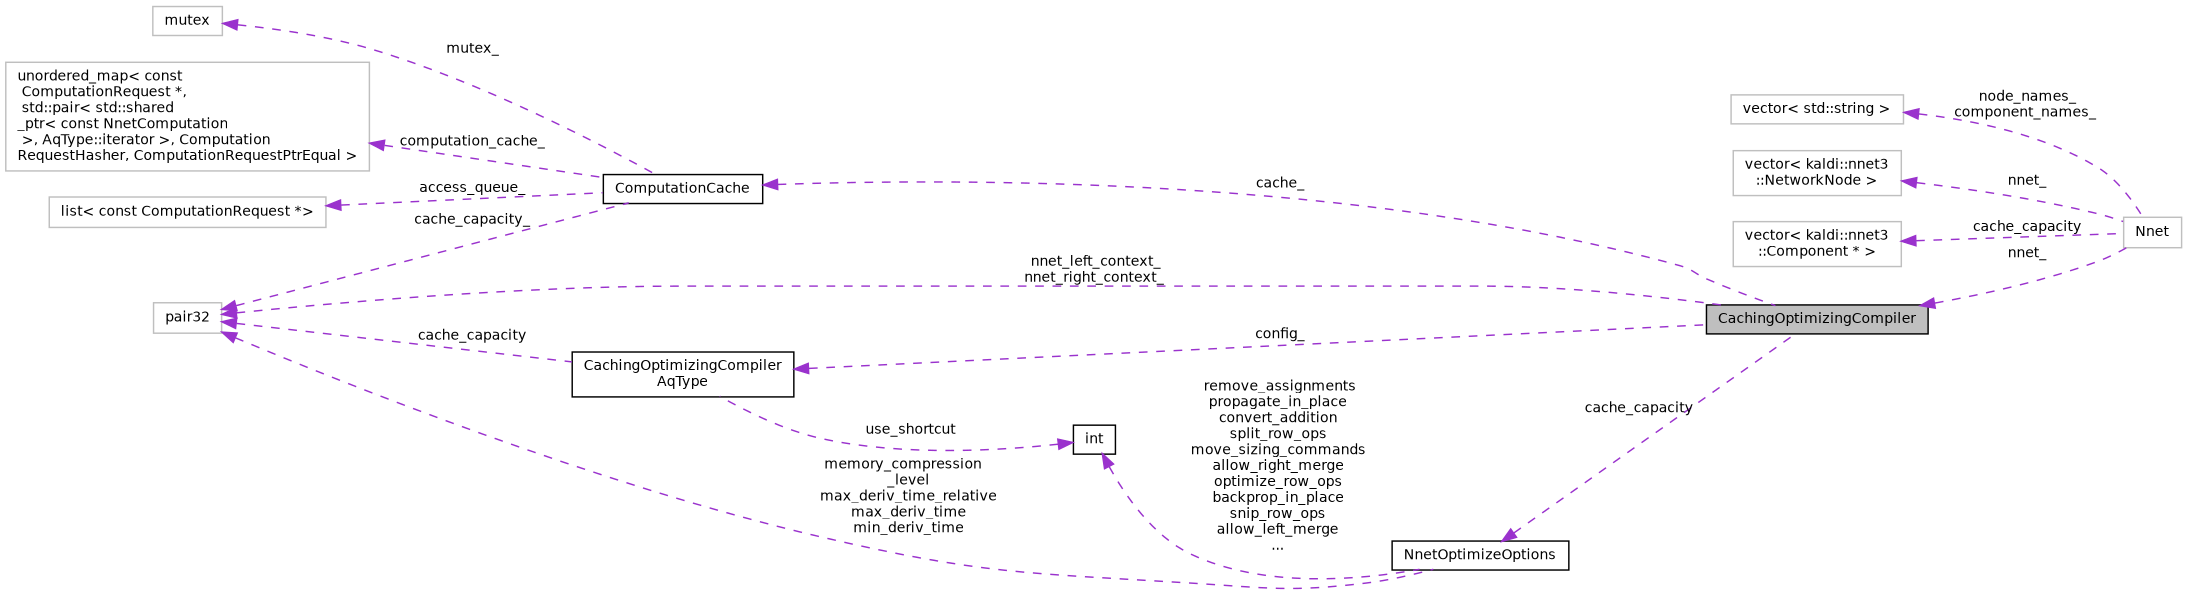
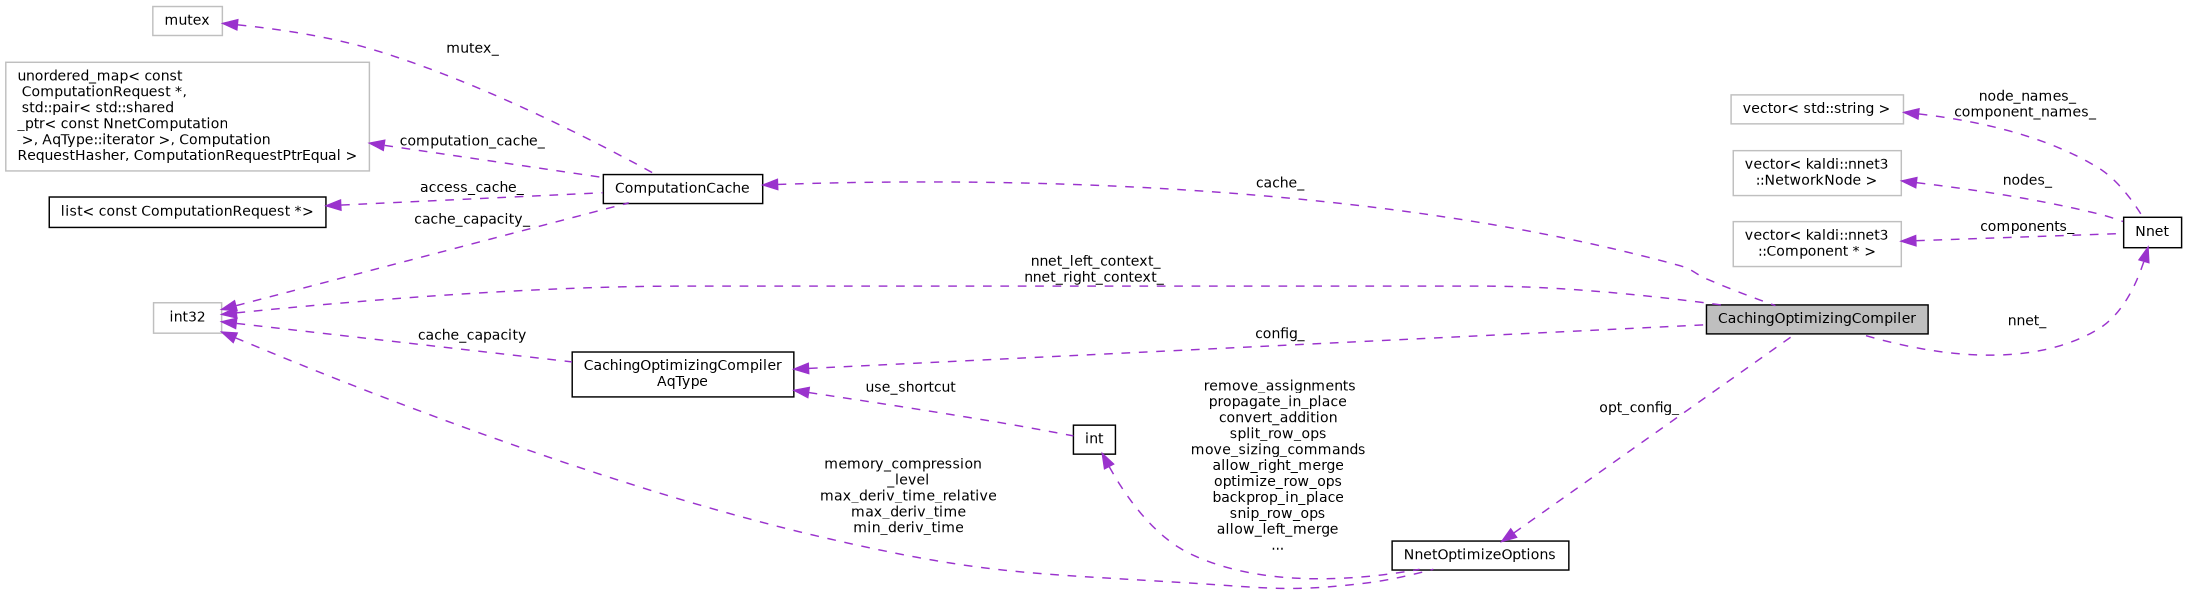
edge "Nnet" -> "vector< kaldi::nnet3 ::NetworkNode >": label " nnet_" -> " nodes_"
edge "ComputationCache" -> "list< const ComputationRequest *>": label " access_queue_" -> " access_cache_"
node "list< const ComputationRequest *>": color grey75 -> black
edge "Nnet" -> "vector< kaldi::nnet3 ::Component * >": label " cache_capacity" -> " components_"
node "Nnet": color grey75 -> black
edge "Nnet" -> "CachingOptimizingCompiler": reversed
node "pair32": label "pair32" -> "int32"
edge "CachingOptimizingCompiler" -> "NnetOptimizeOptions": label " cache_capacity" -> " opt_config_"
edge "CachingOptimizingCompiler AqType" -> "int": reversed
